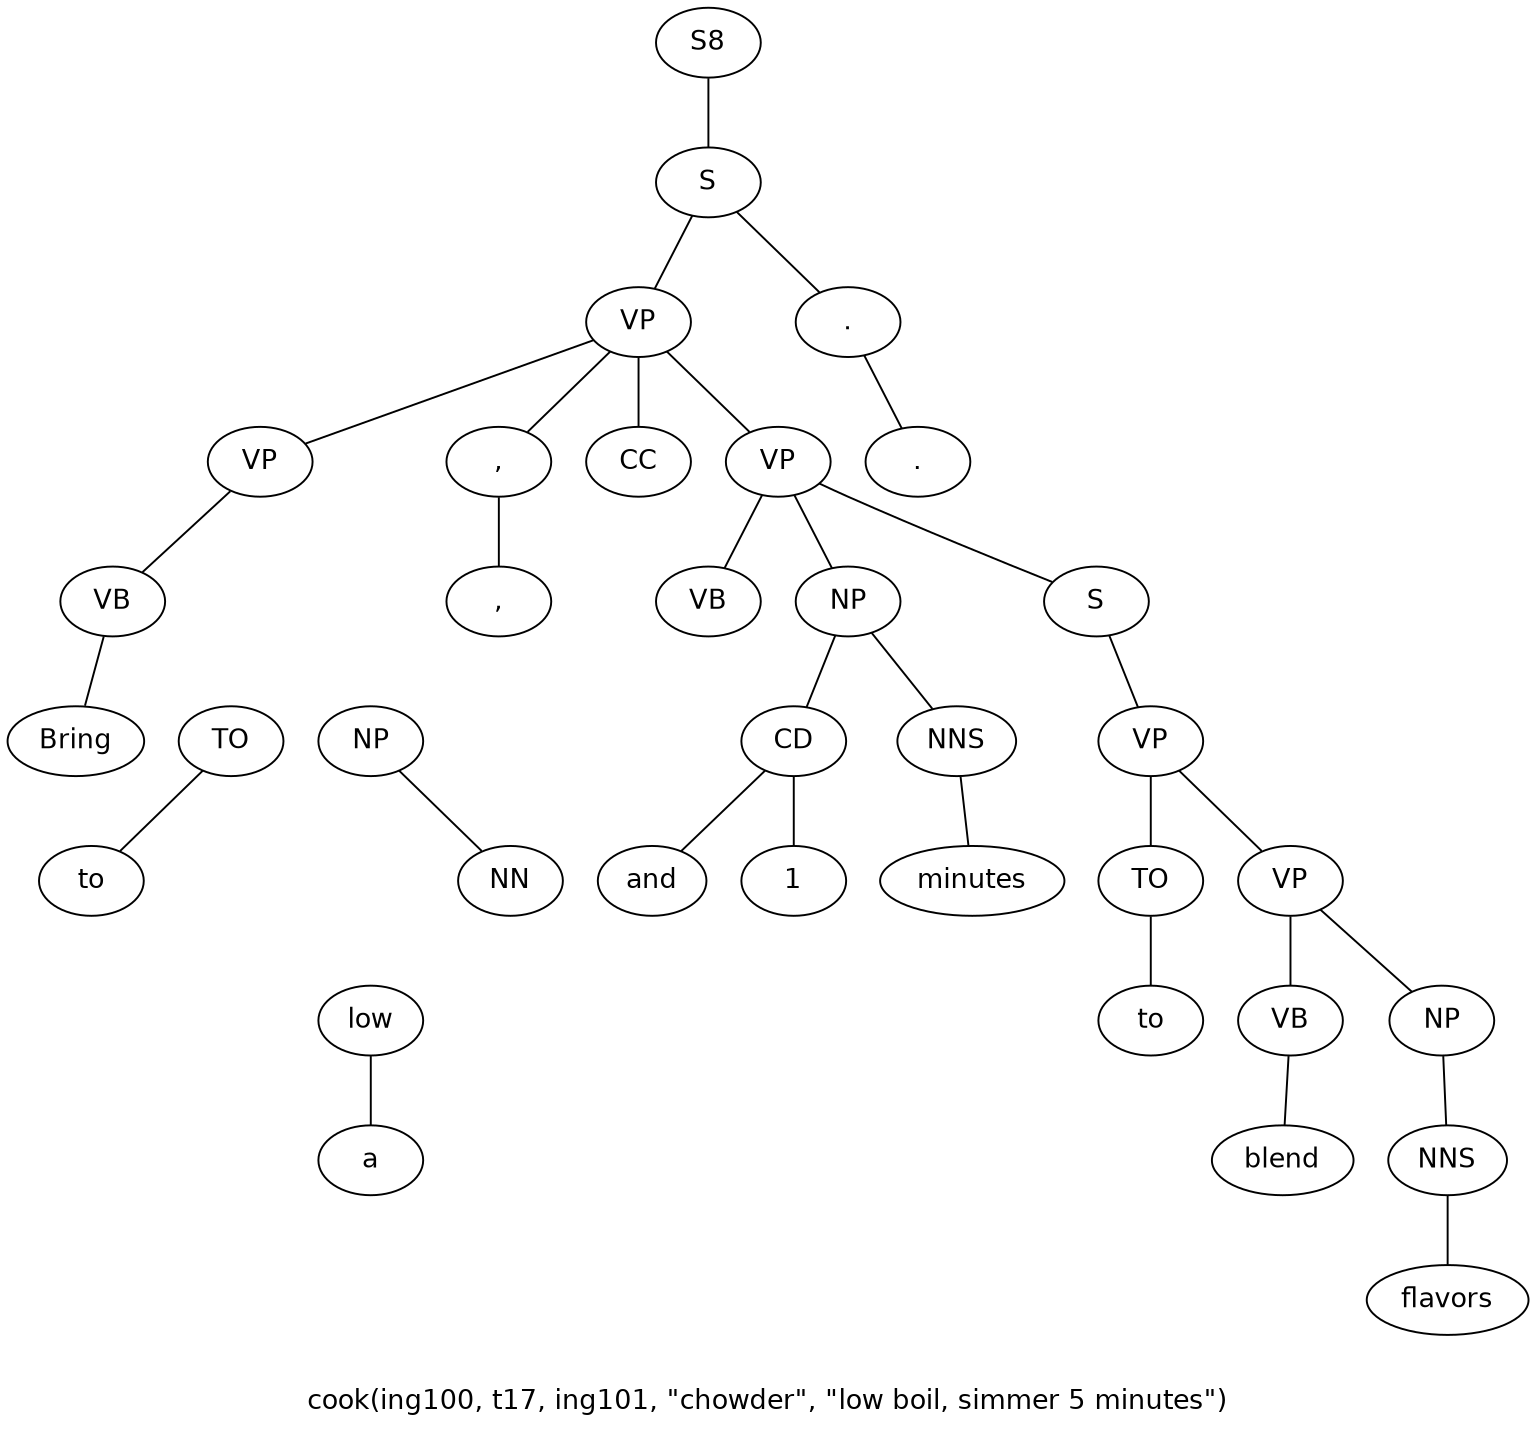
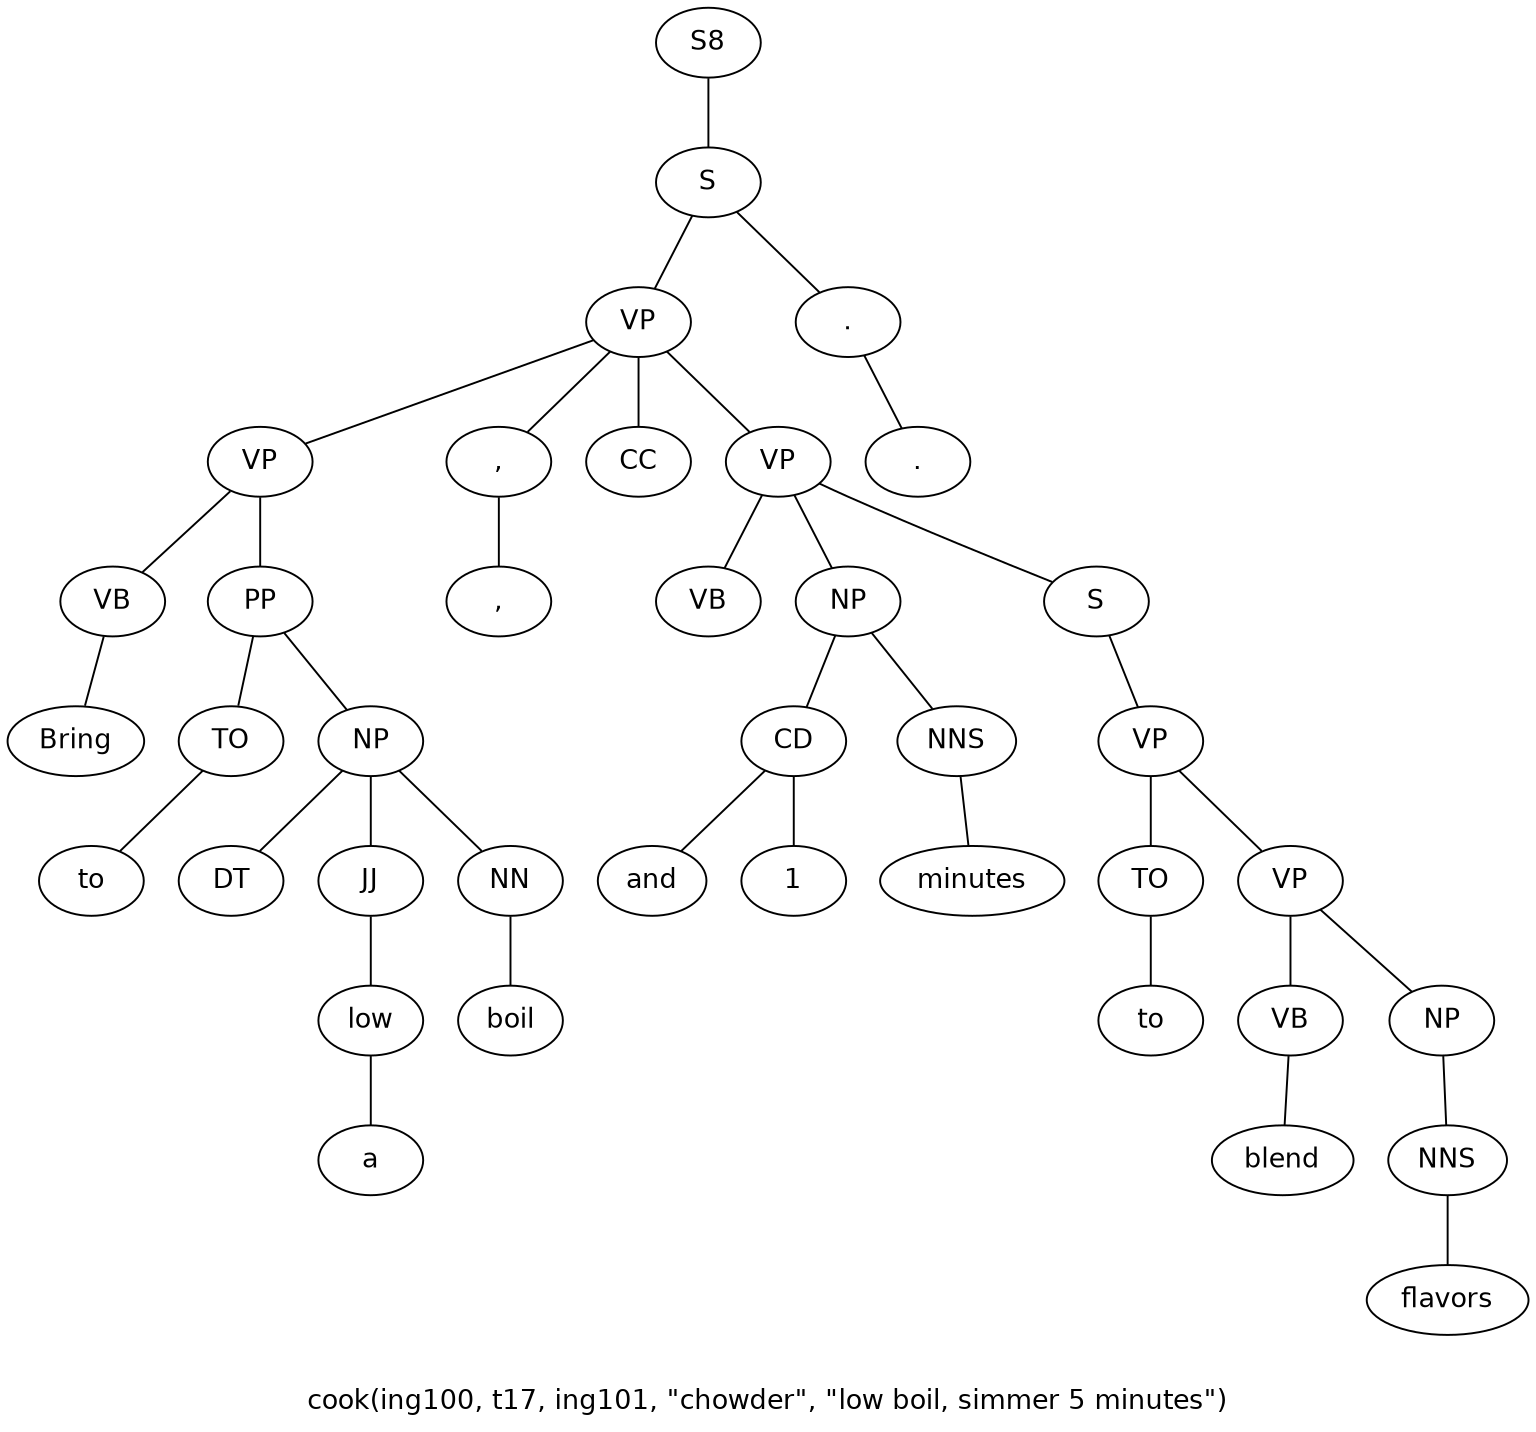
node "PP": added
node "DT": added
node "JJ": added
node "boil": added
